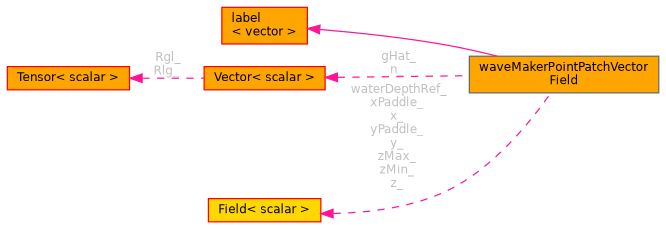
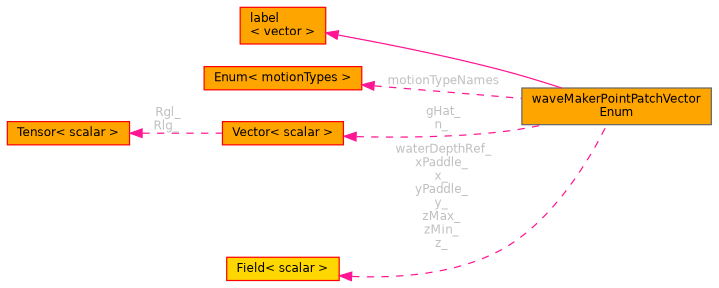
node "waveMakerPointPatchVector Field": label "waveMakerPointPatchVector Field" -> "waveMakerPointPatchVector Enum"
node "Enum< motionTypes >": added
